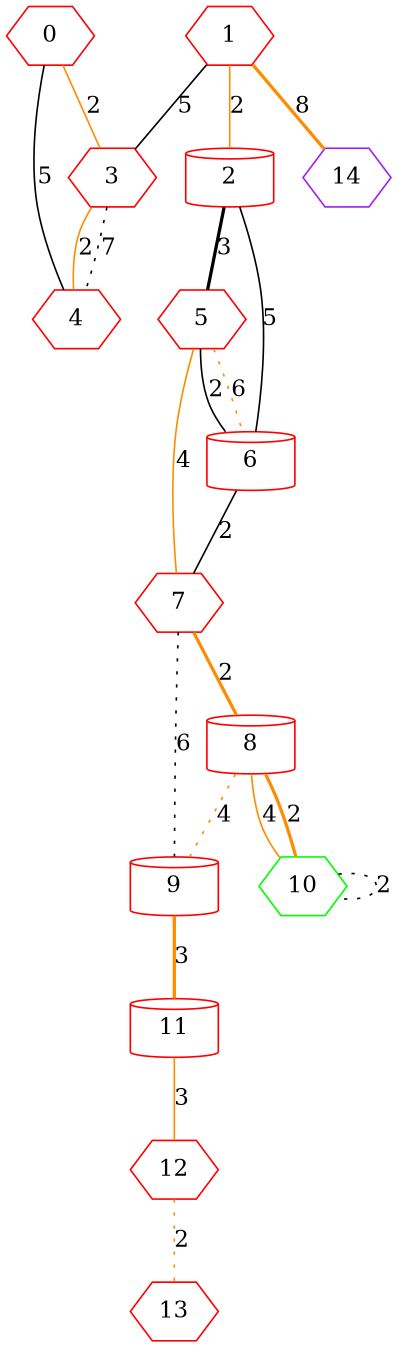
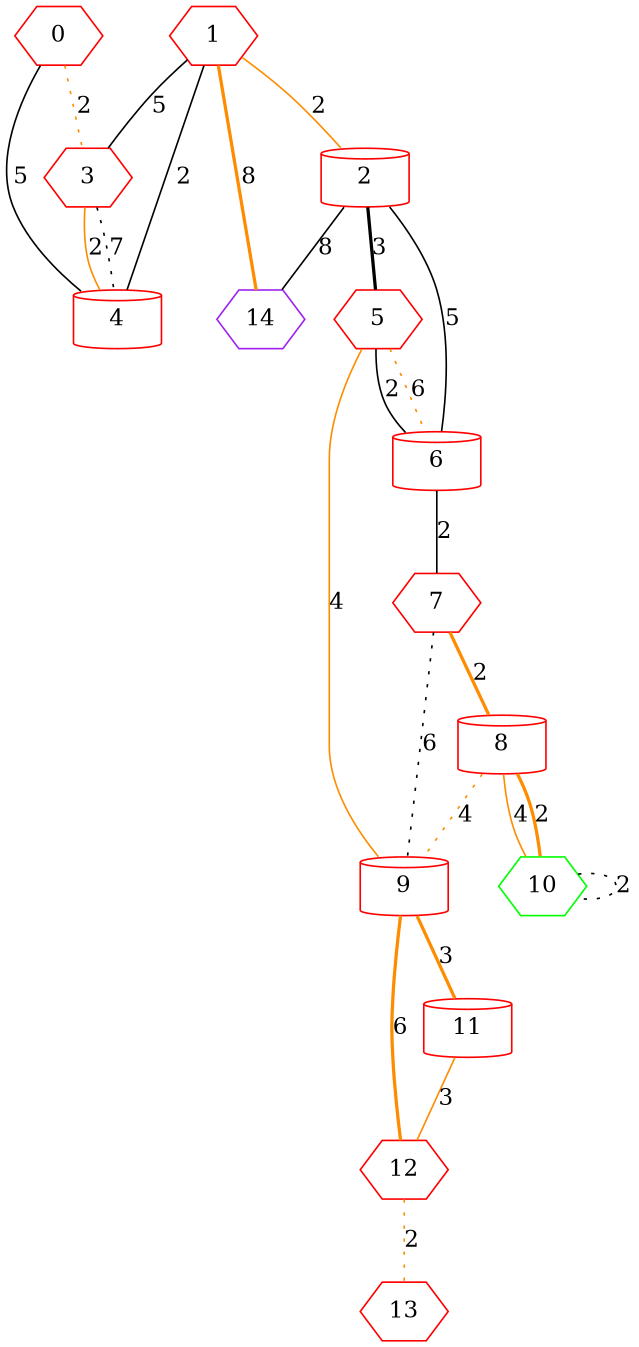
edge "0" -- "3": style solid -> dotted
edge "1" -- "4": added, label "2"
edge "2" -- "14": added, label "8"
node "4": shape hexagon -> cylinder
edge "5" -- "7": now "5" -- "9"
edge "9" -- "12": added, label "6"
